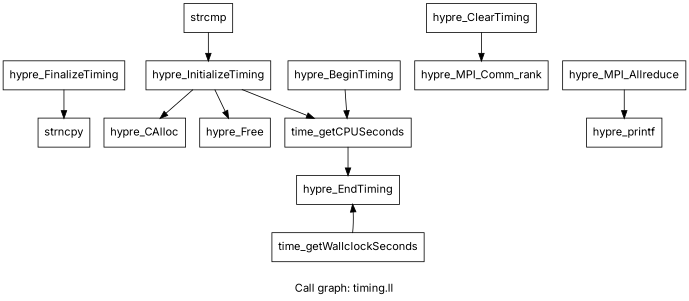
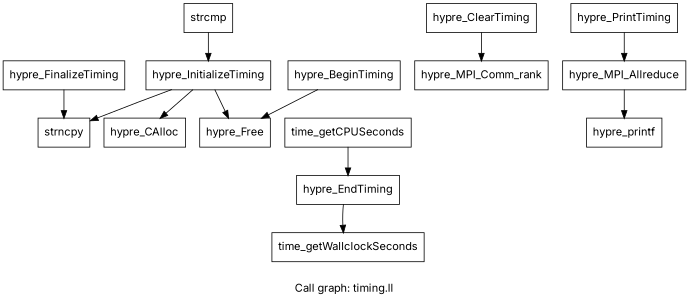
node "hypre_PrintTiming": added
edge "hypre_BeginTiming" -> "time_getCPUSeconds": now "hypre_BeginTiming" -> "hypre_Free"
edge "hypre_InitializeTiming" -> "time_getCPUSeconds": now "hypre_InitializeTiming" -> "strncpy"
edge "time_getWallclockSeconds" -> "hypre_EndTiming": reversed
